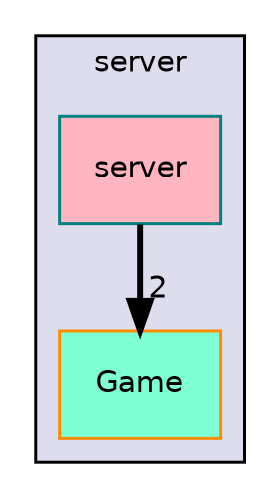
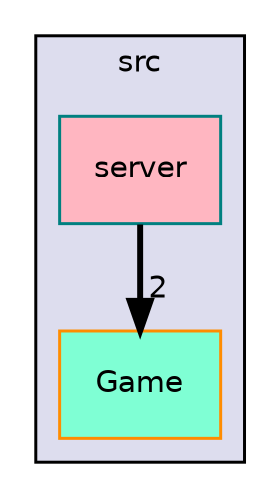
cluster "server": label "server" -> "src"
